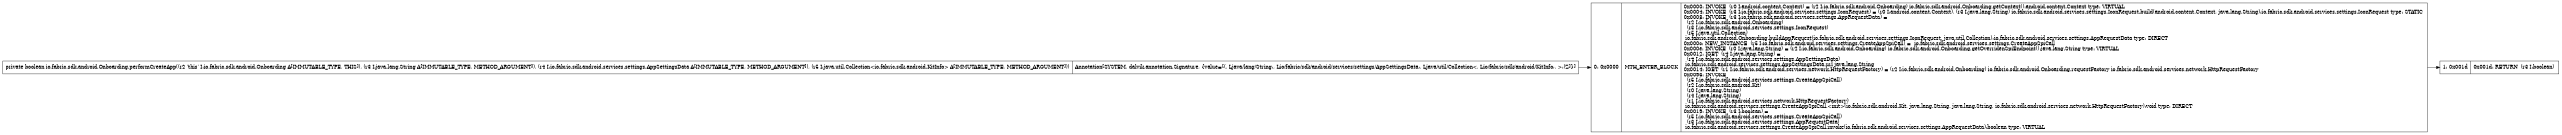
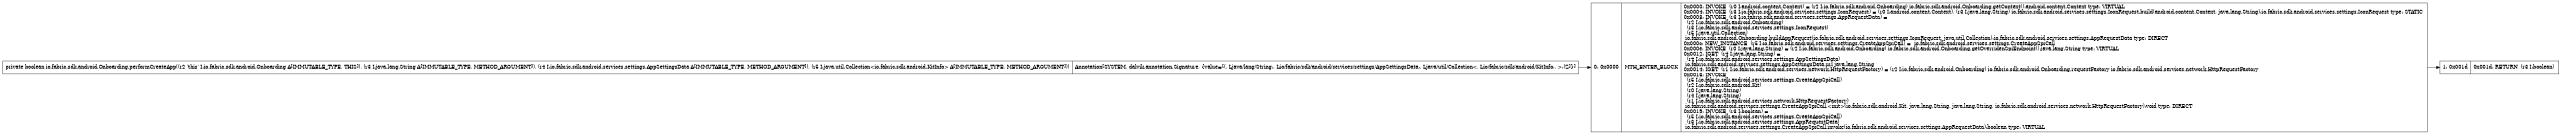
node "0: 0x0000": text "0x0096: INVOKE" -> "0x0016: INVOKE"
